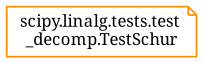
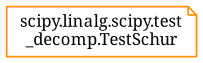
node "scipy.linalg.tests.test _decomp.TestSchur": label "scipy.linalg.tests.test _decomp.TestSchur" -> "scipy.linalg.scipy.test _decomp.TestSchur"
